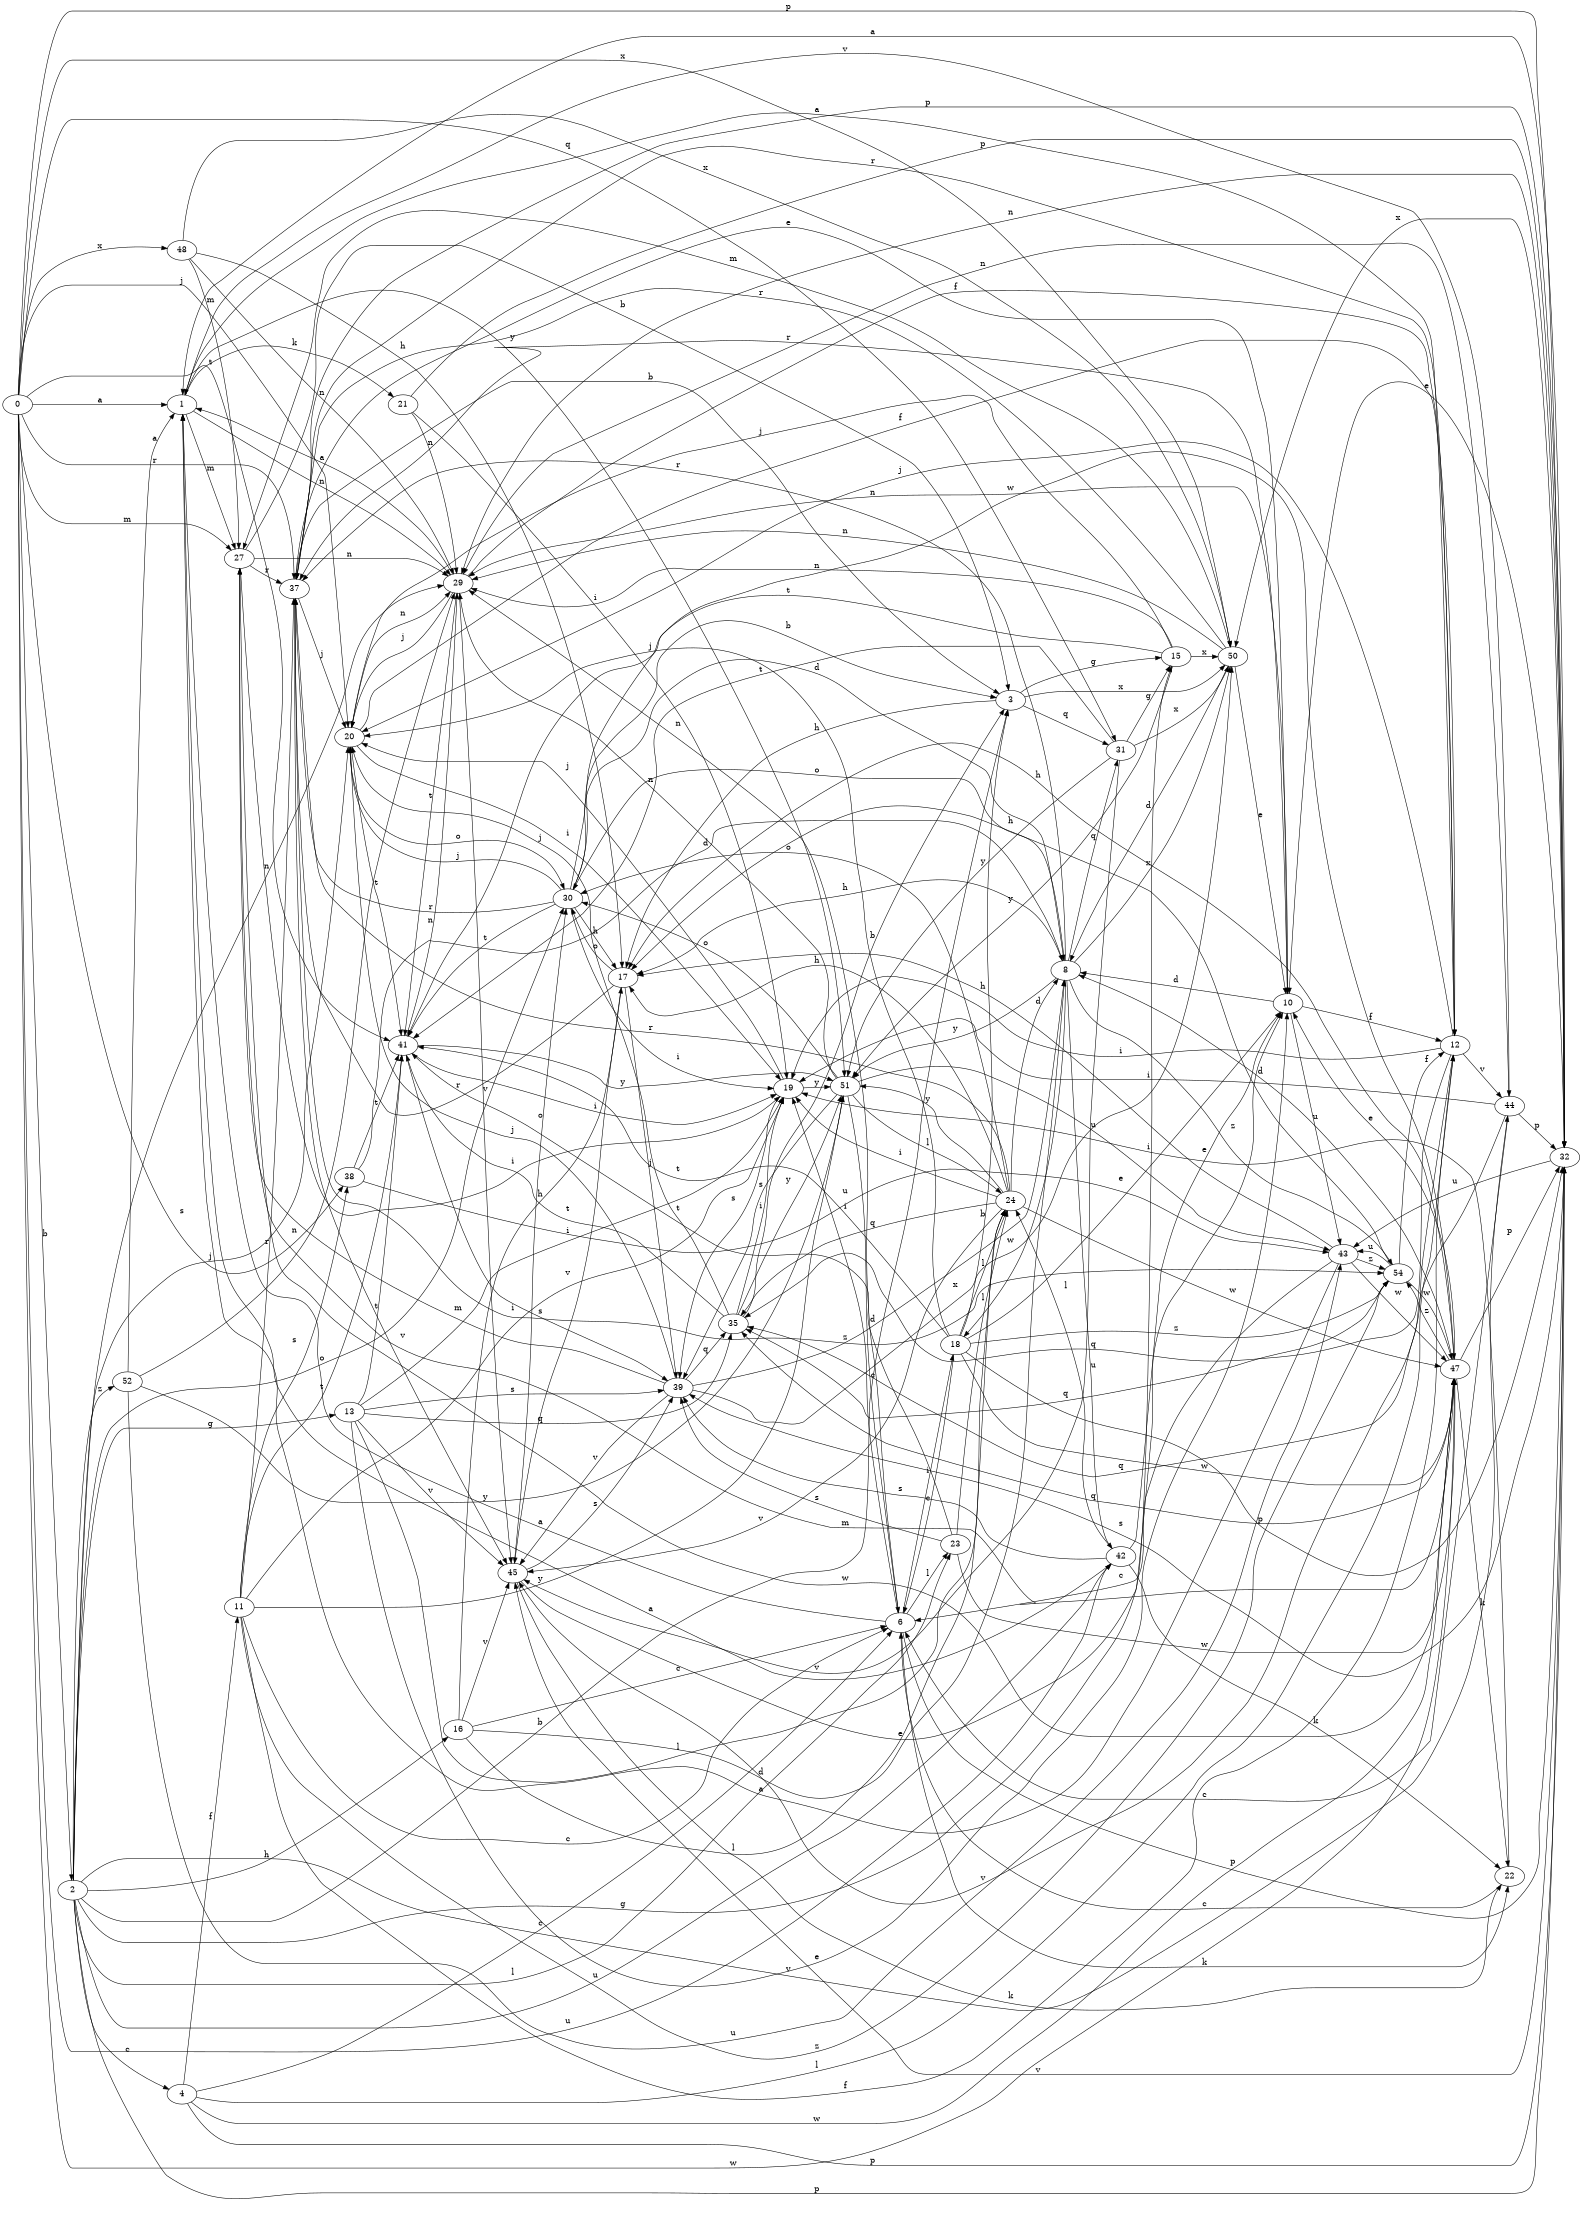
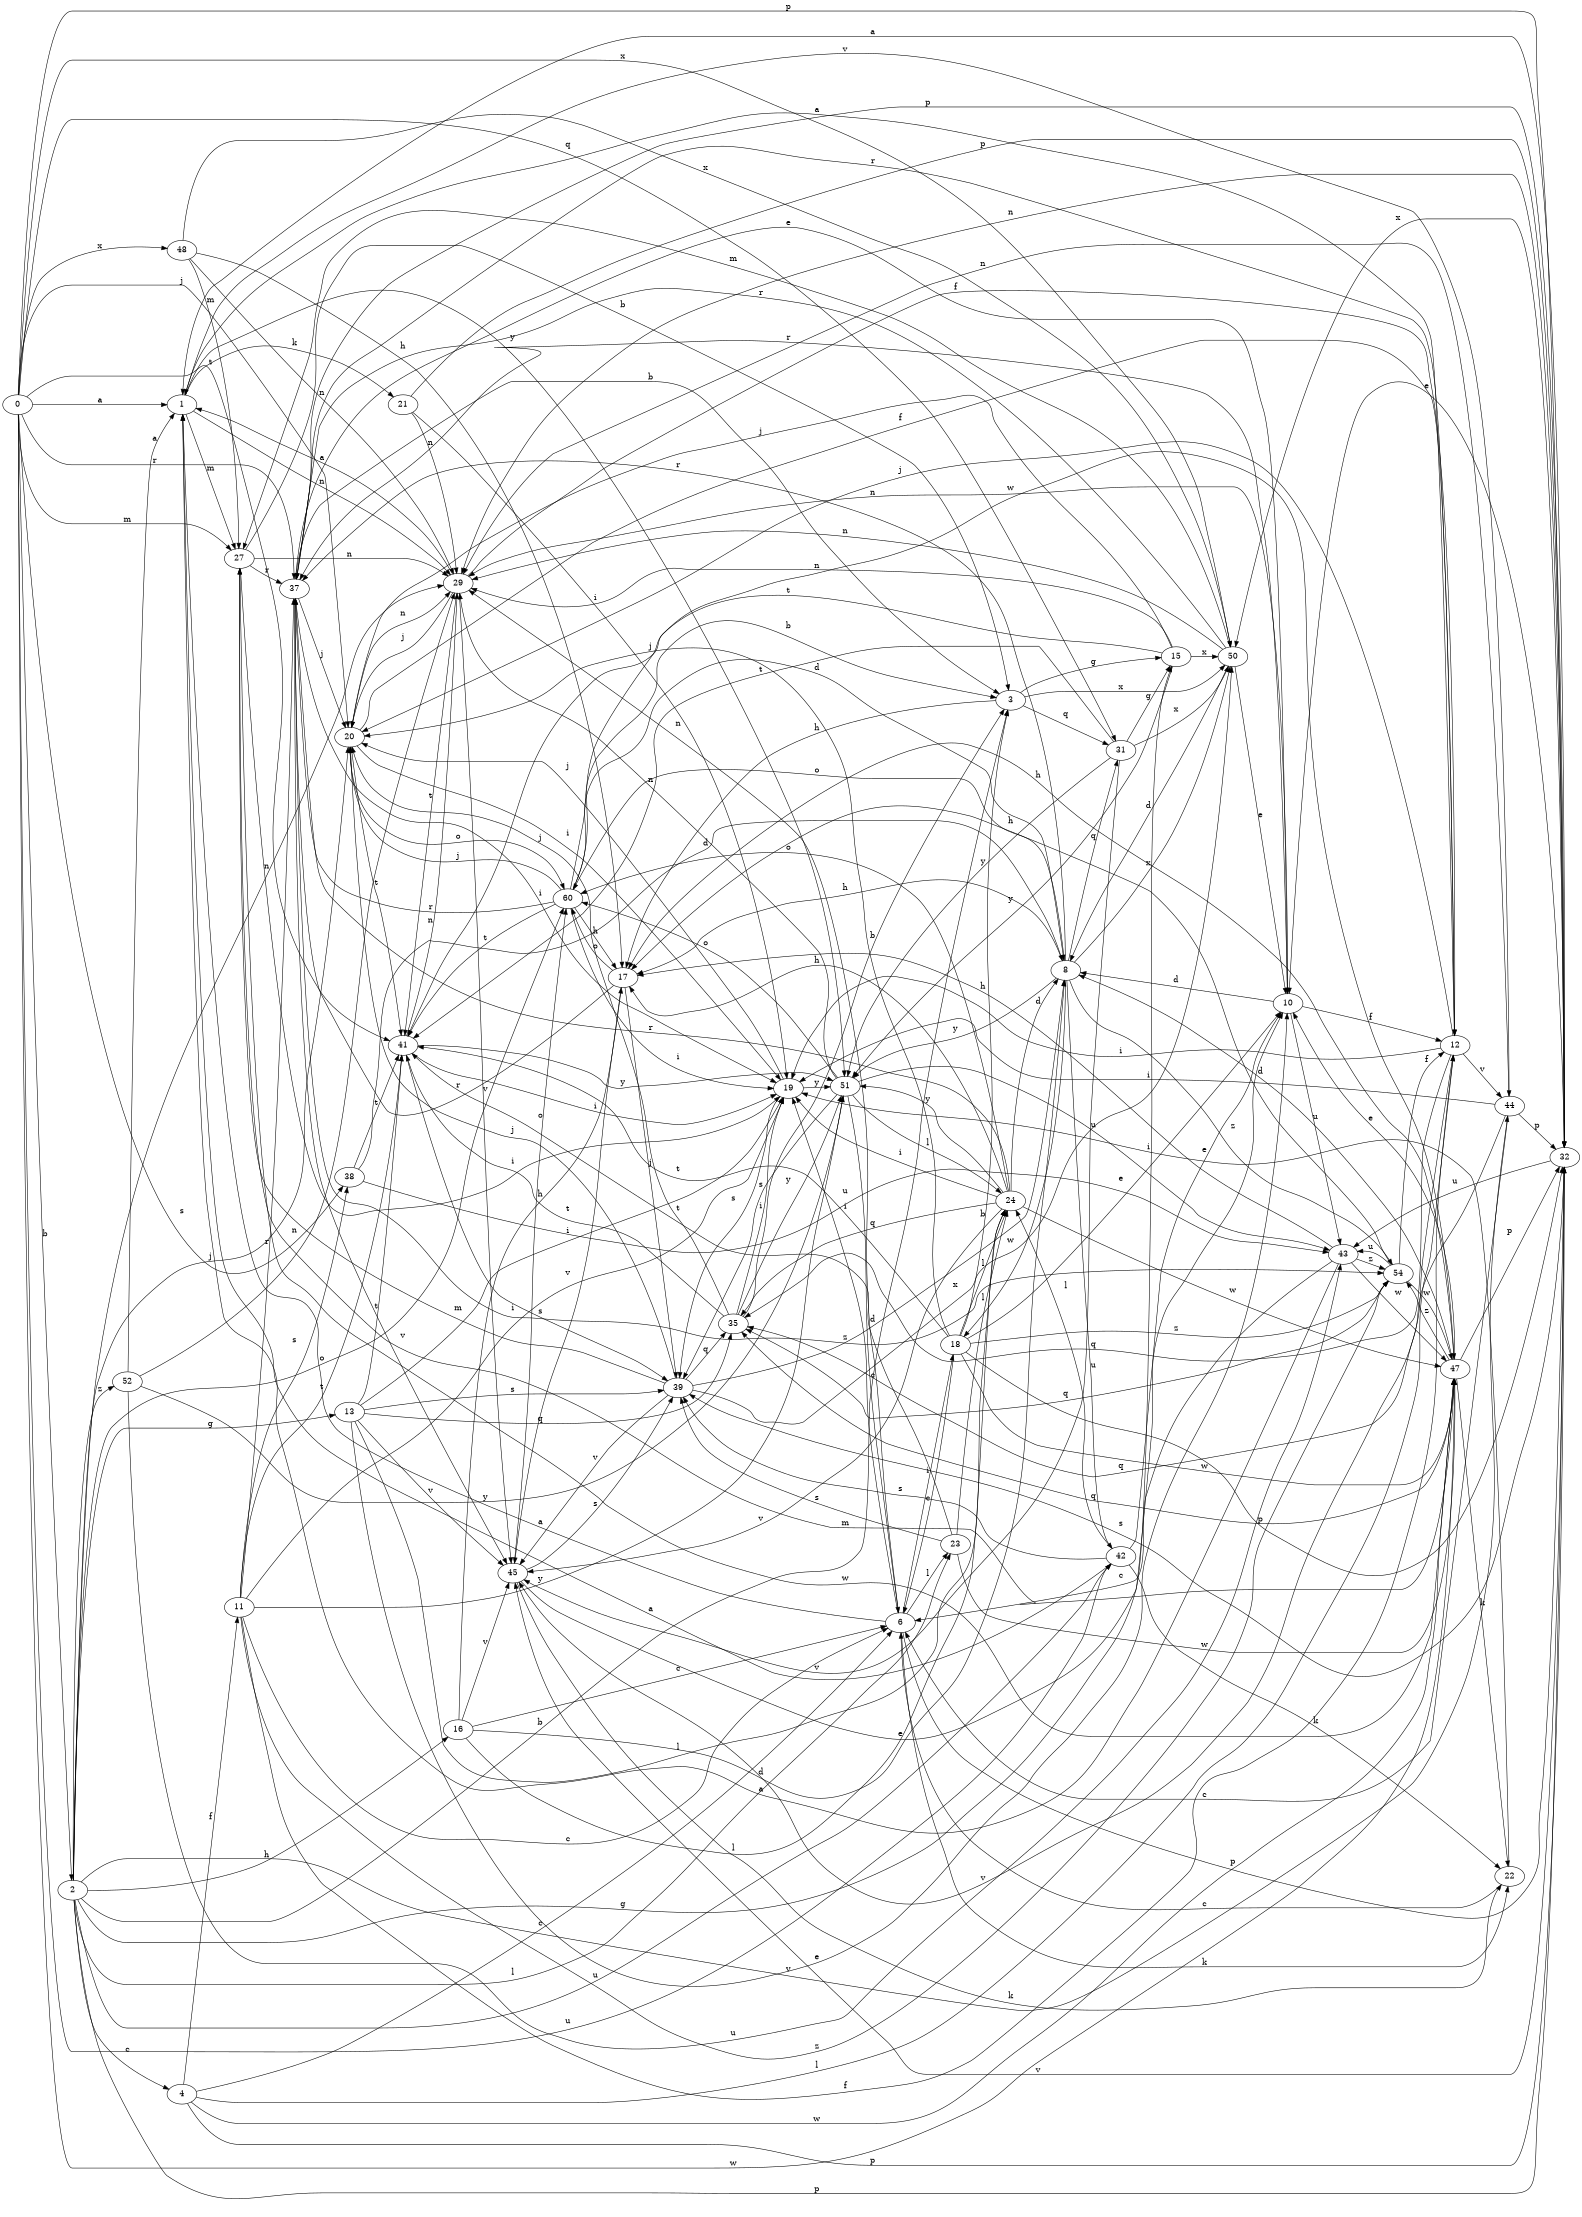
edge "37" -> "19": added, label "i"
node "30": label "30" -> "60"
